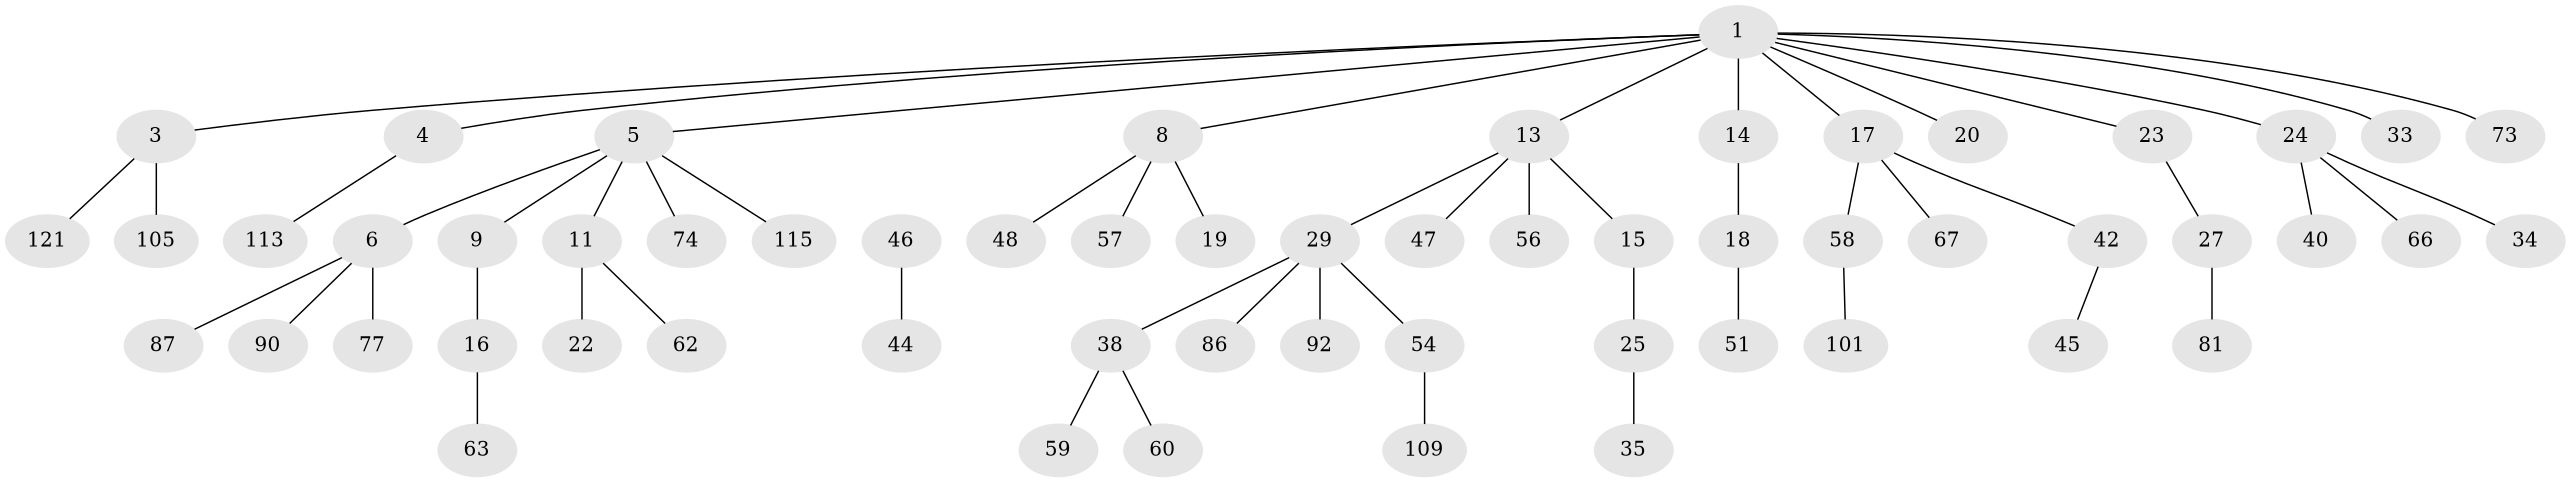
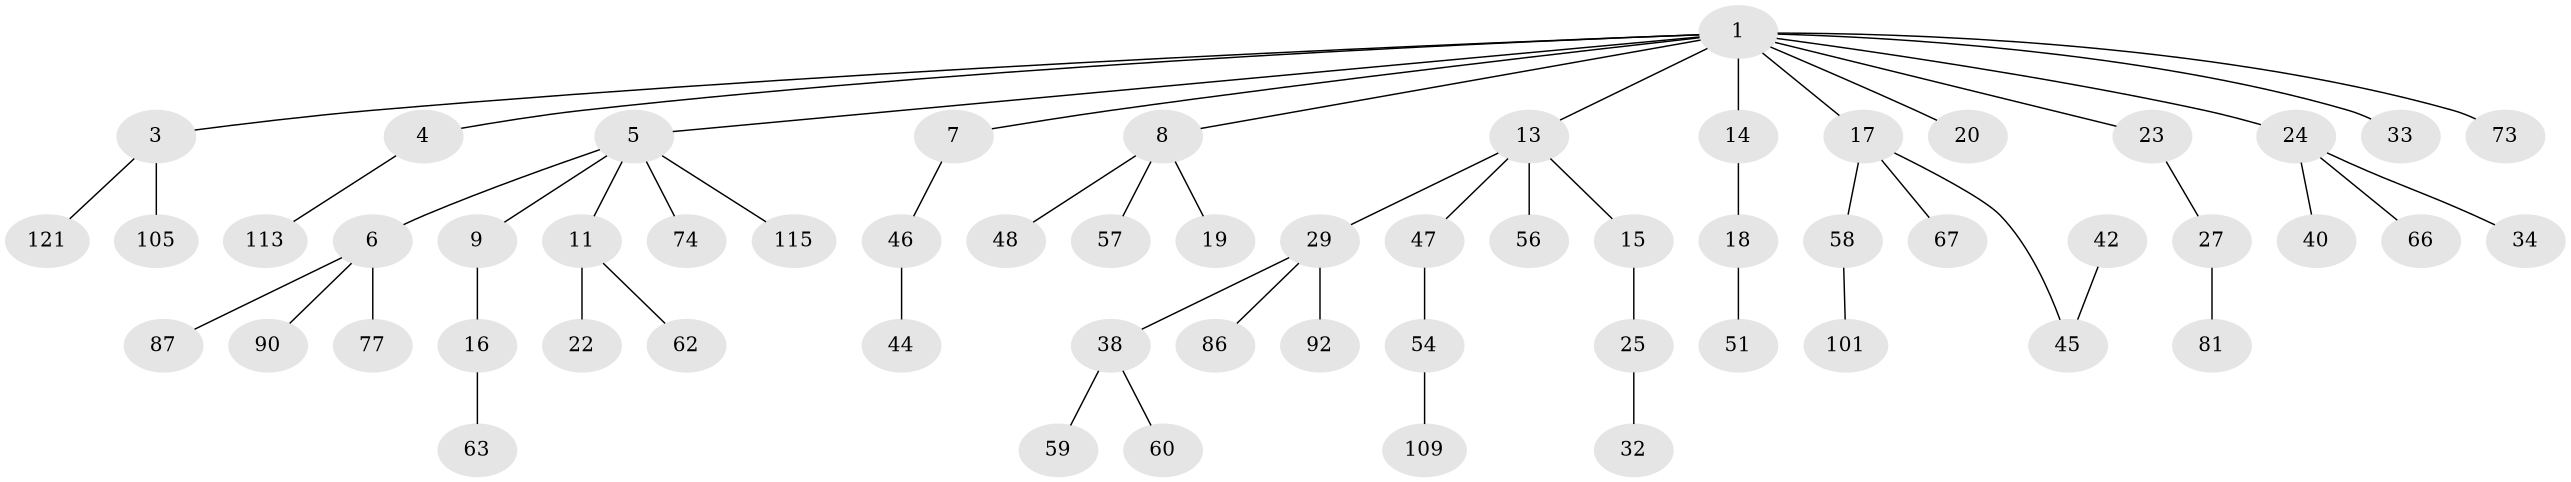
node "7": added
edge "17" -- "42": now "17" -- "45"
edge "29" -- "54": now "47" -- "54"
node "35": label "35" -> "32"
